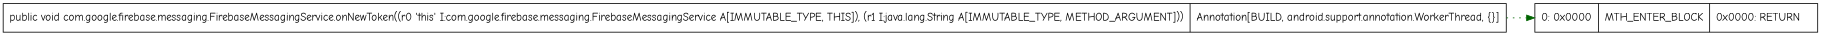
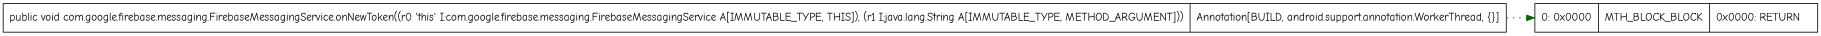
node "0: 0x0000": text "MTH_ENTER_BLOCK" -> "MTH_BLOCK_BLOCK"
